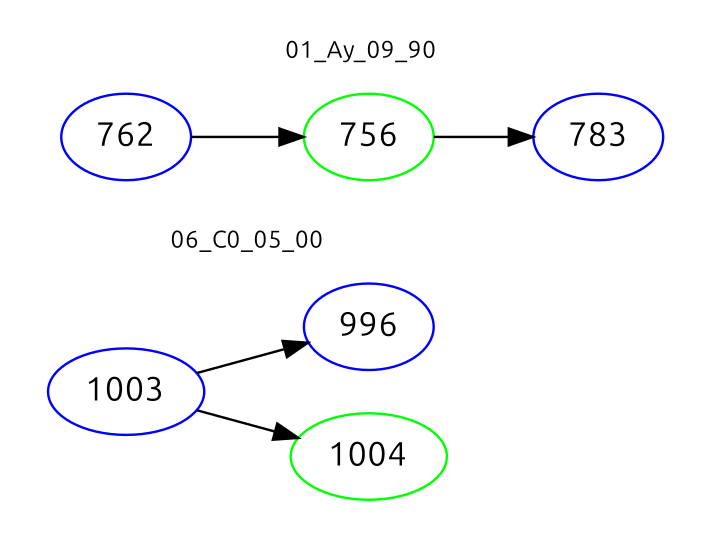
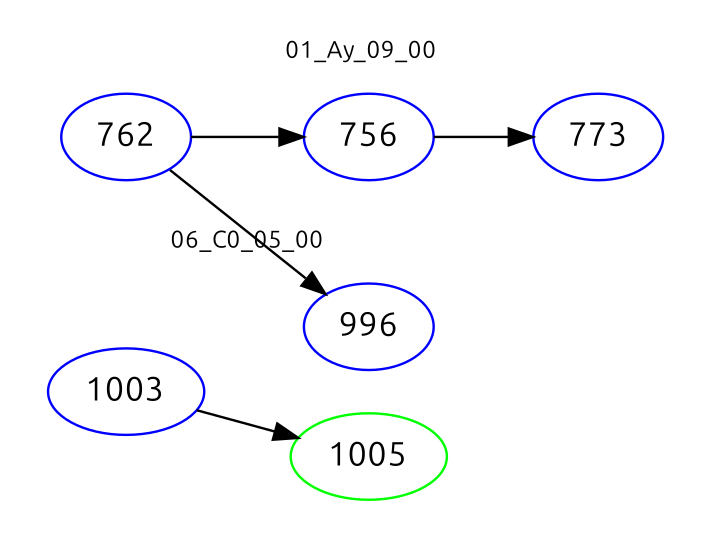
cluster "01_Ay_09_90": label "01_Ay_09_90" -> "01_Ay_09_00"
node "756": color green -> blue
node "783": label "783" -> "773"
edge "1003" -> "996": now "762" -> "996"
node "1004": label "1004" -> "1005"
